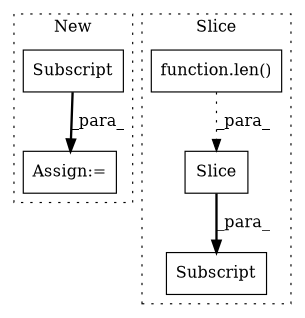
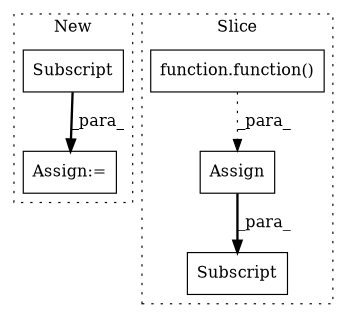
node "function.len()": label "function.len()" -> "function.function()"
node "Slice": label "Slice" -> "Assign"
